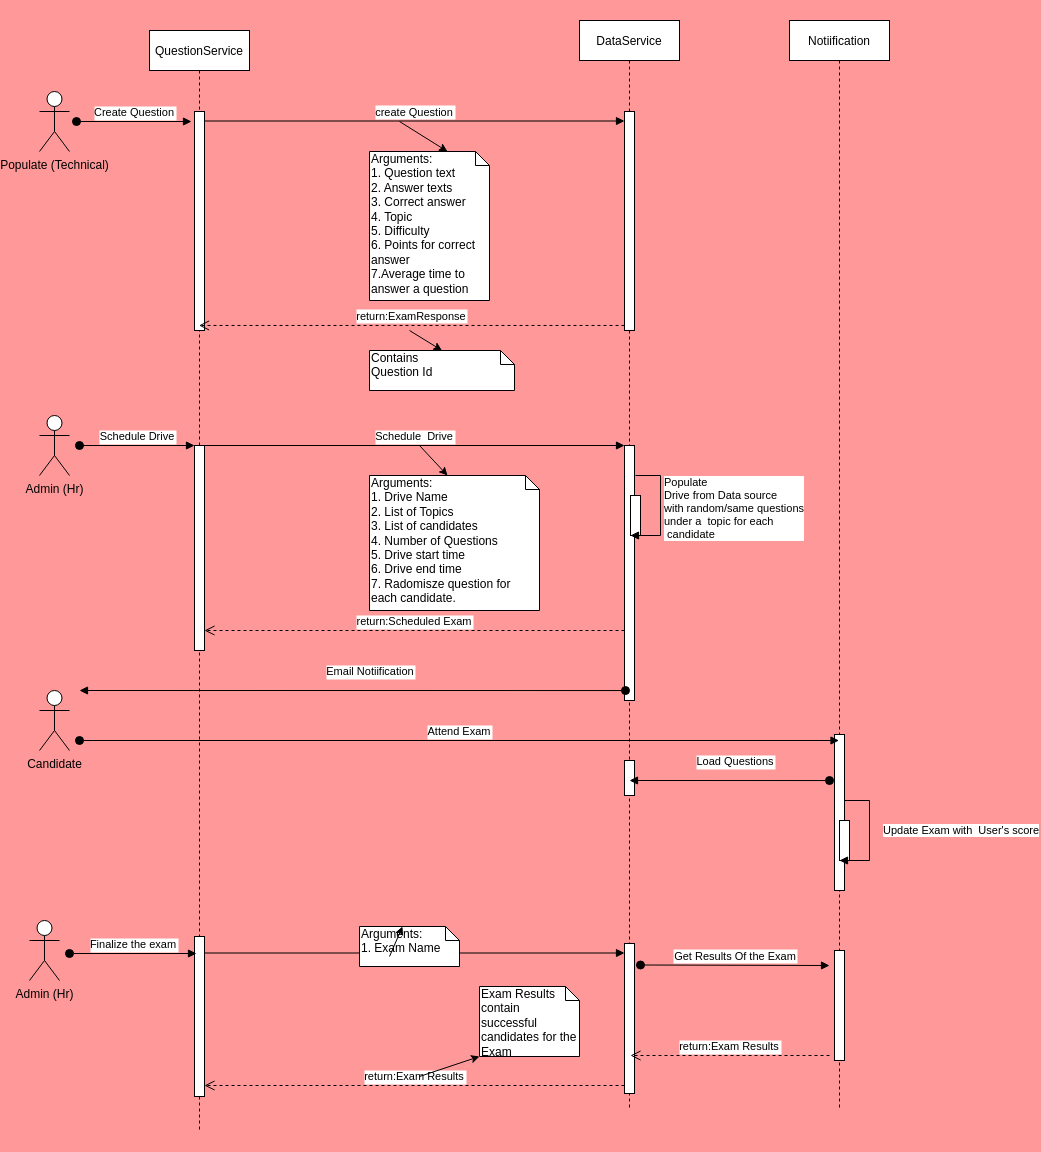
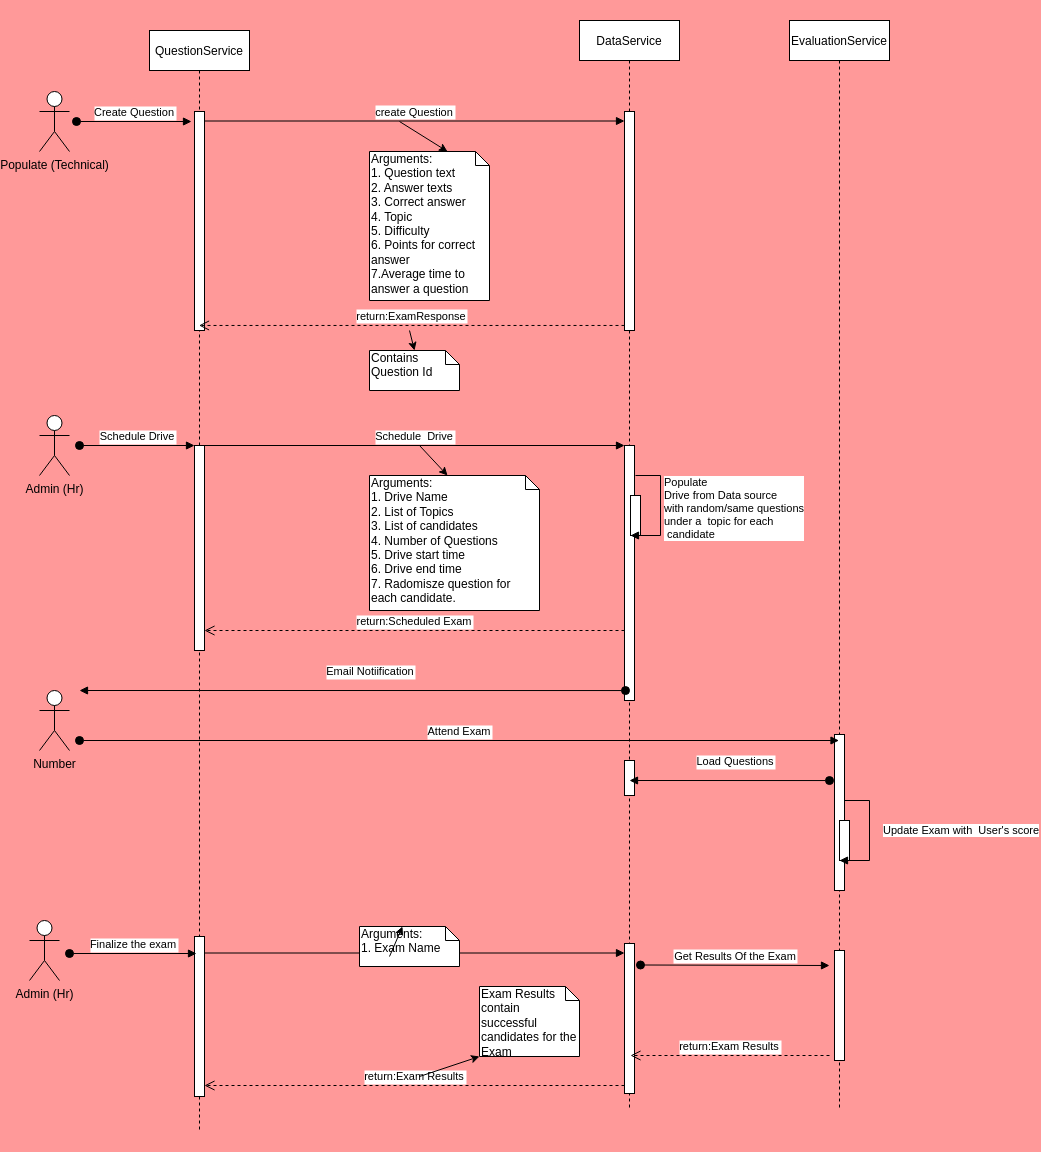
node "Notiification": label "Notiification" -> "EvaluationService"
node "Contains Question Id": size 145x40 -> 90x40
node "Candidate": label "Candidate" -> "Number"
